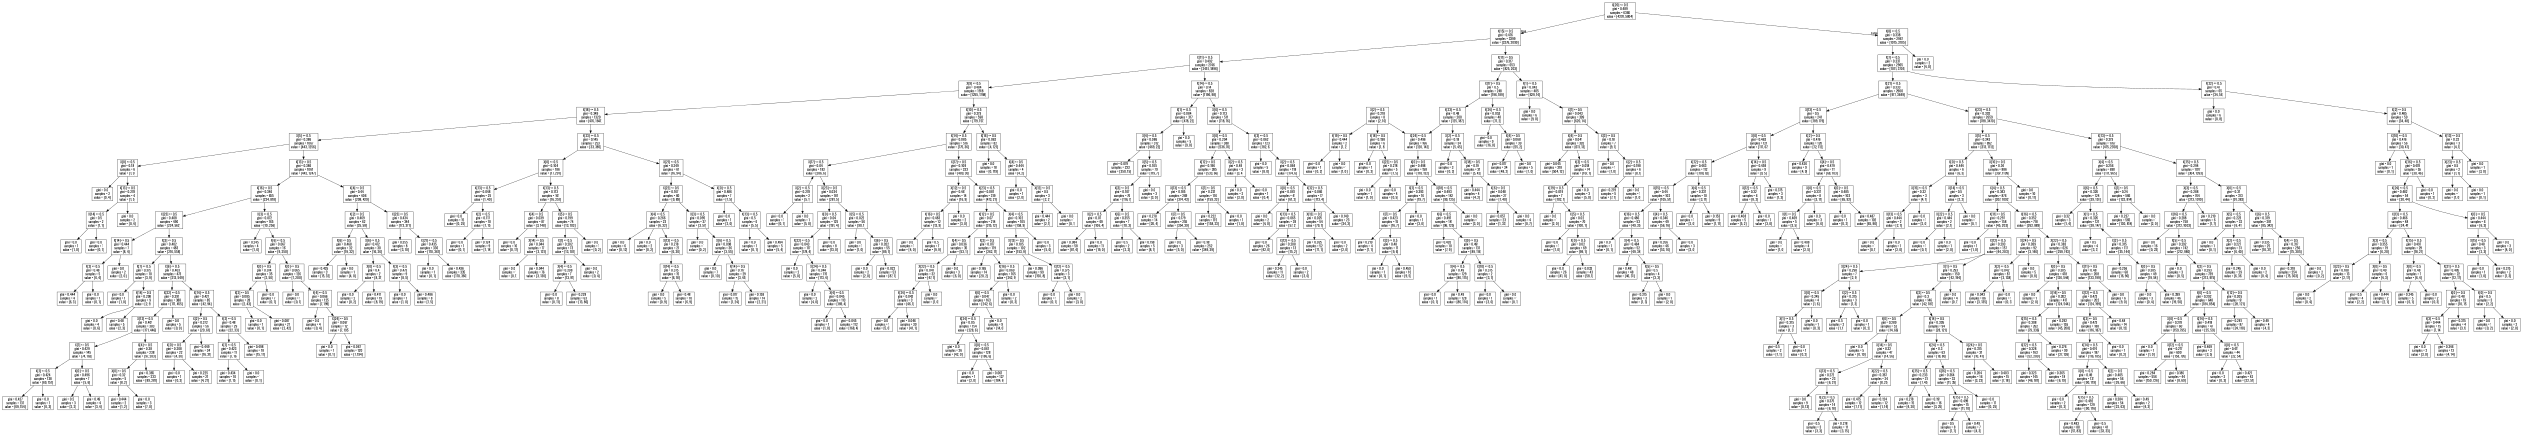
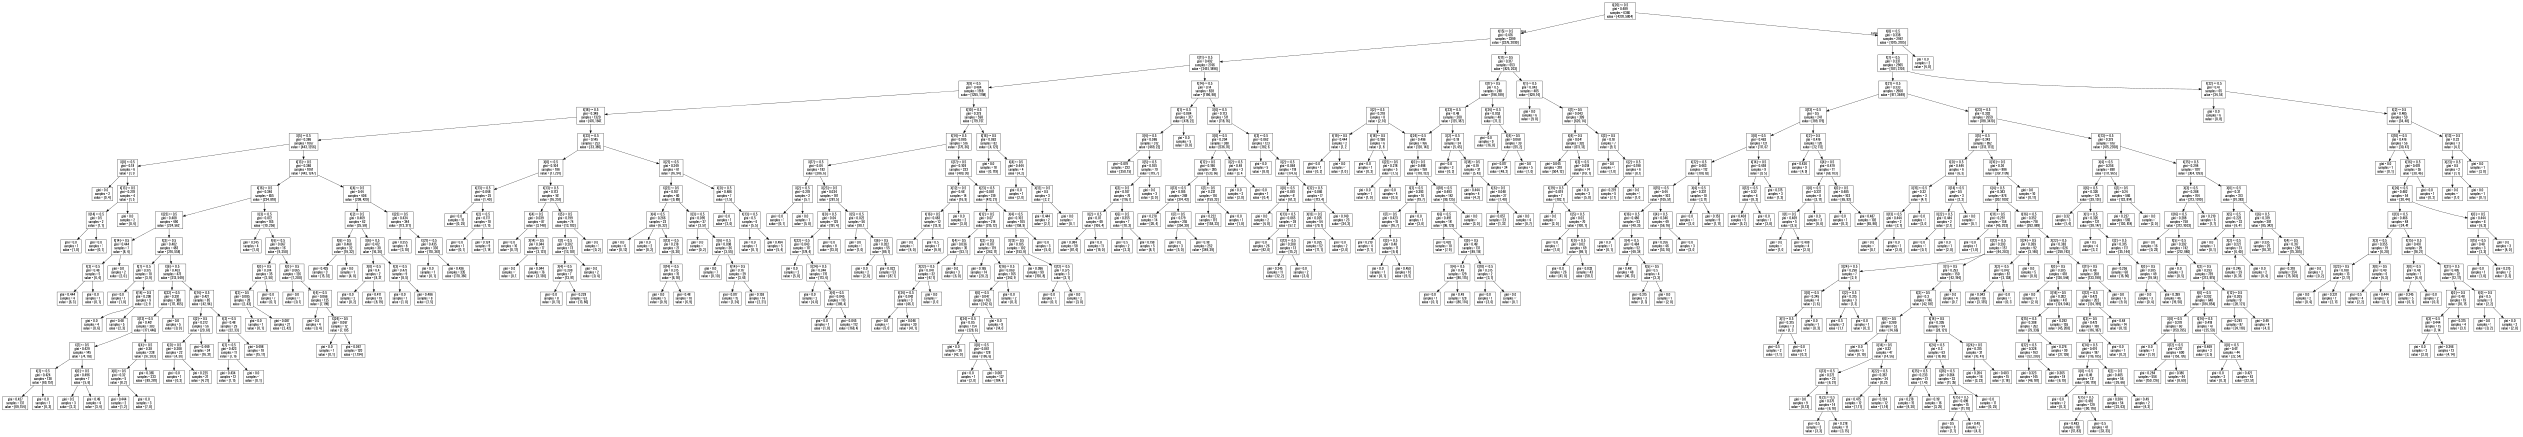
edge "X[12] <= 0.5 gini = 0.196 samples = 385 value = [533, 66]" -> "X[7] <= 0.5 gini = 0.221 samples = 116 value = [159, 23]": added
edge "X[2] <= 0.5 gini = 0.278 samples = 2 value = [5, 1]" -> "X[17] <= 0.5 gini = 0.04 samples = 183 value = [286, 6]": reversed
edge "X[2] <= 0.5 gini = 0.315 samples = 117 value = [35, 144]" -> "X[1] <= 0.5 gini = 0.326 samples = 121 value = [38, 147]": reversed
edge "X[2] <= 0.5 gini = 0.227 samples = 31 value = [6, 40]" -> "gini = 0.245 samples = 29 value = [6, 36]": reversed
node "gini = 0.231 samples = 11 value = [2, 13]": added
node "X[12] <= 0.5 gini = 0.277 gini = 600 value = [158, 795]": label "X[12] <= 0.5 gini = 0.277 gini = 600 value = [158, 795]" -> "X[12] <= 0.5 gini = 0.277 samples = 600 value = [158, 795]"
node "gini = 0.434 samples = 10 value = [7, 15]": label "gini = 0.434 samples = 10 value = [7, 15]" -> "gini = 0.434 samples = 12 value = [7, 15]"
